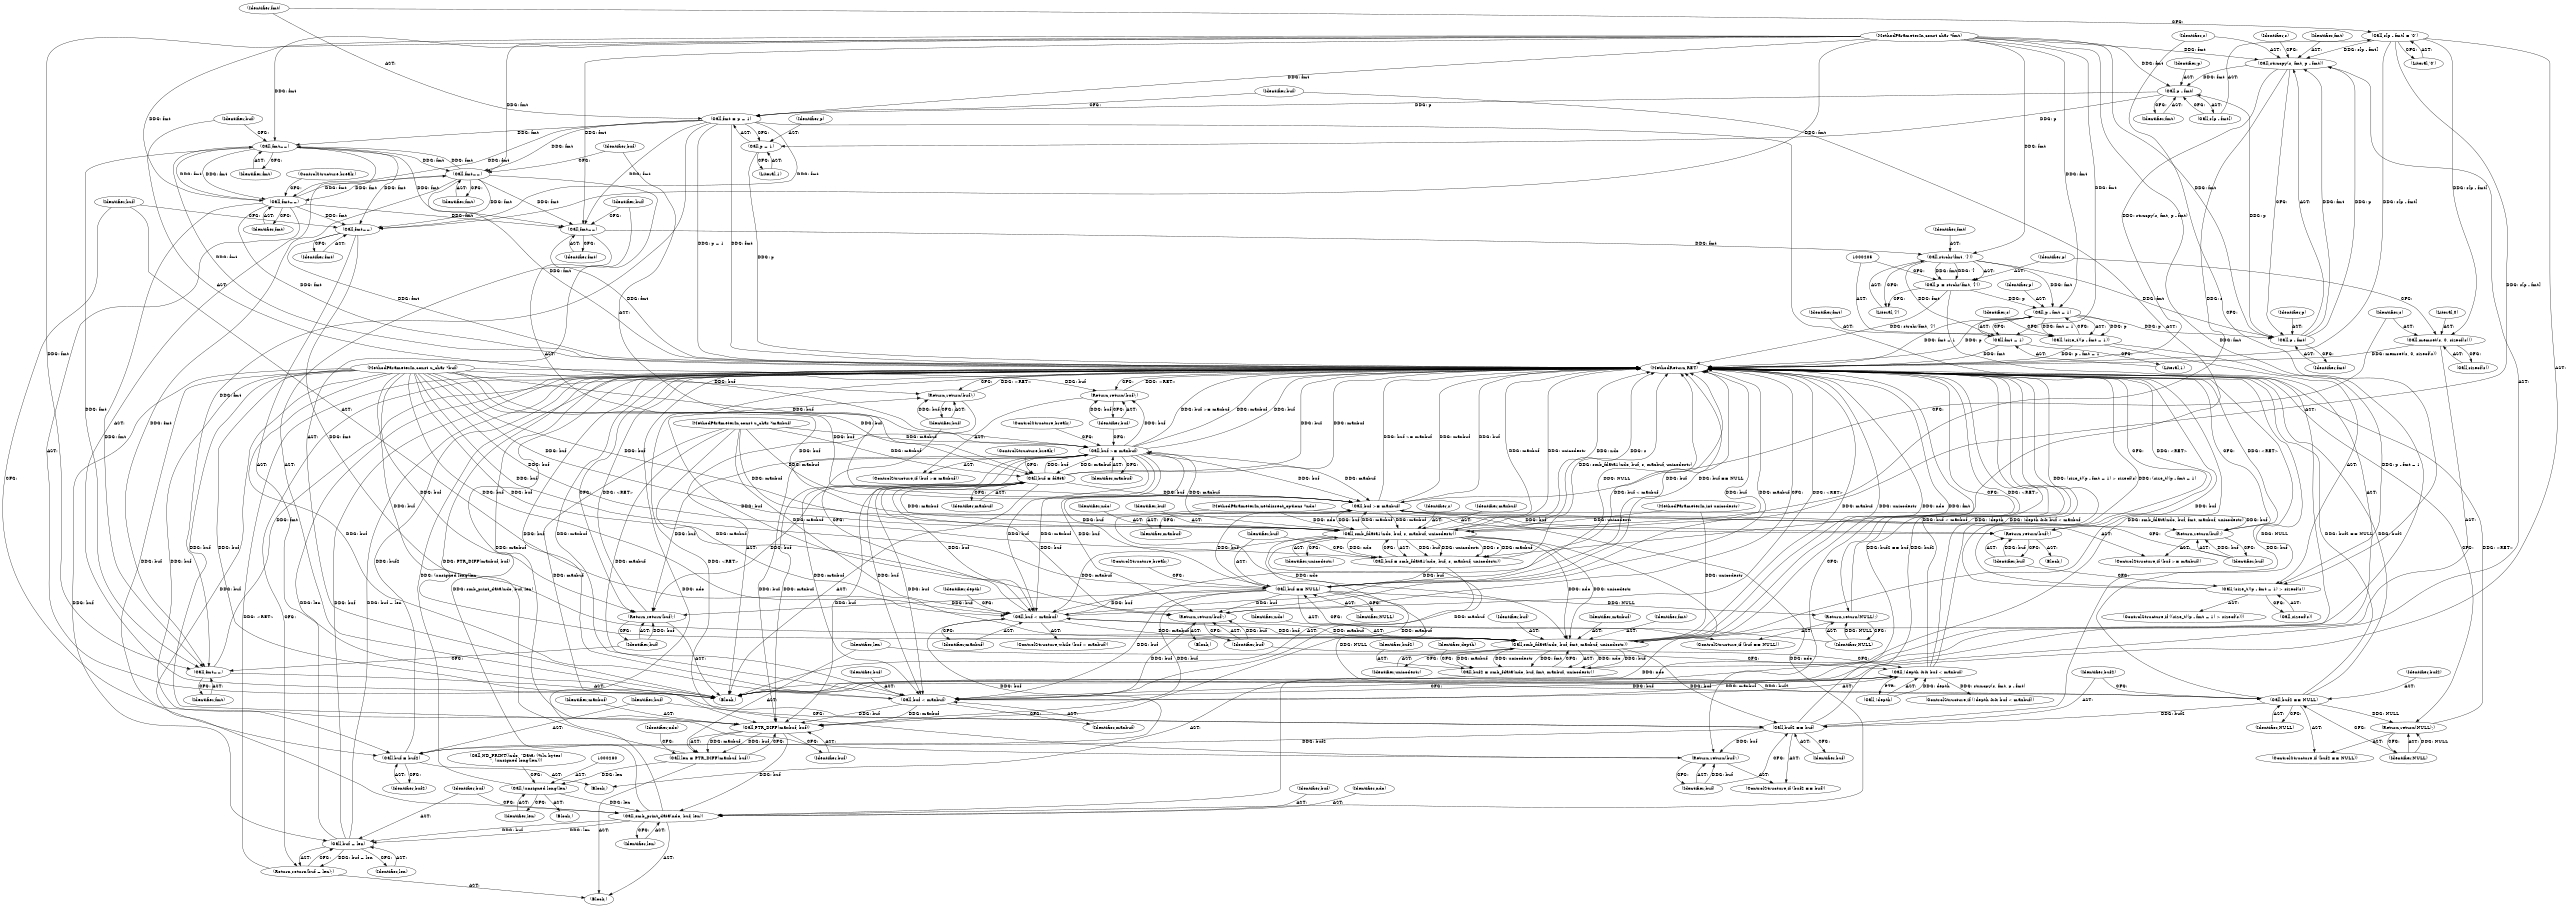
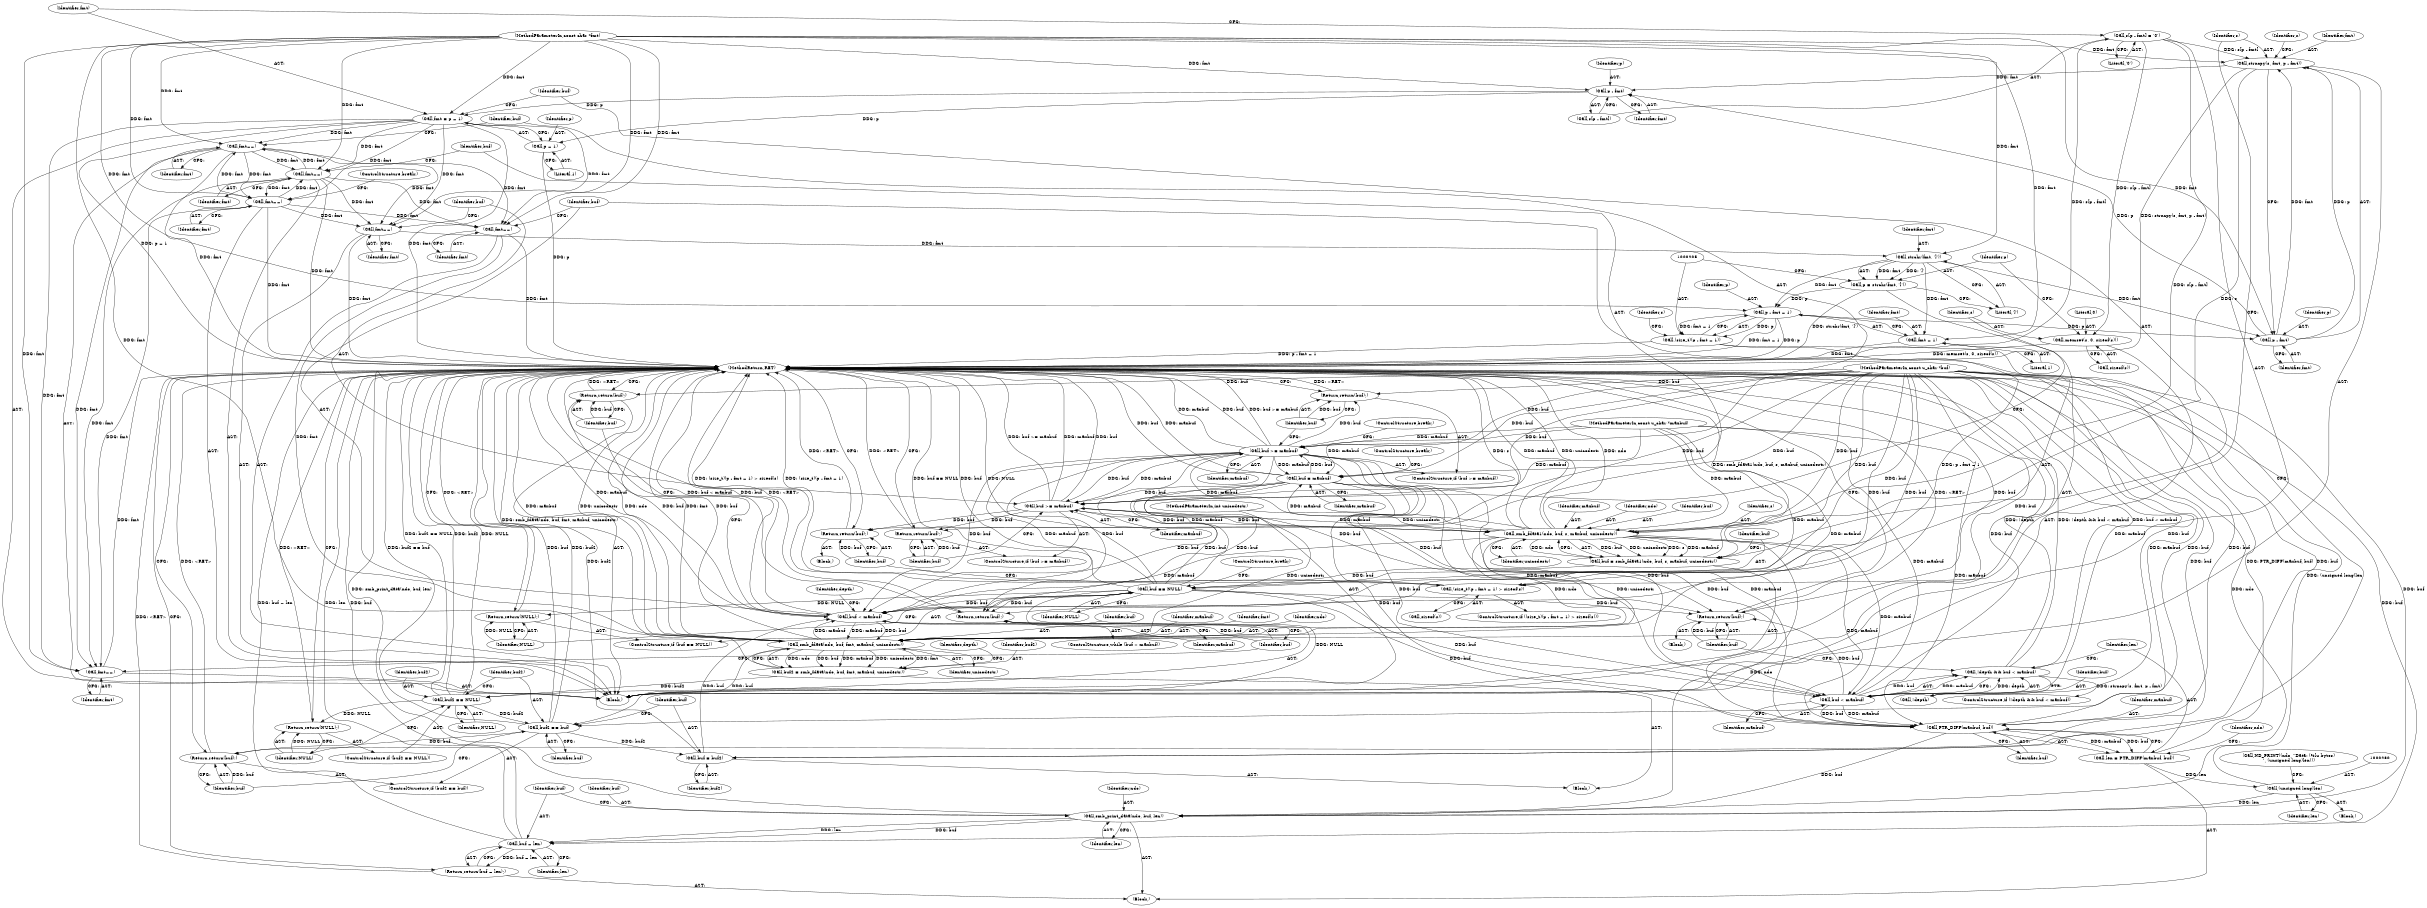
node "(Call,buf = fdata)": label "(Call,buf = fdata)" -> "(Call,buf = maxbuf)"
node "(MethodParameterIn,netdissect_options *ndo)": removed
edge "(Call,buf2 == NULL)" -> "(ControlStructure,if (buf2 == NULL))": reversed
